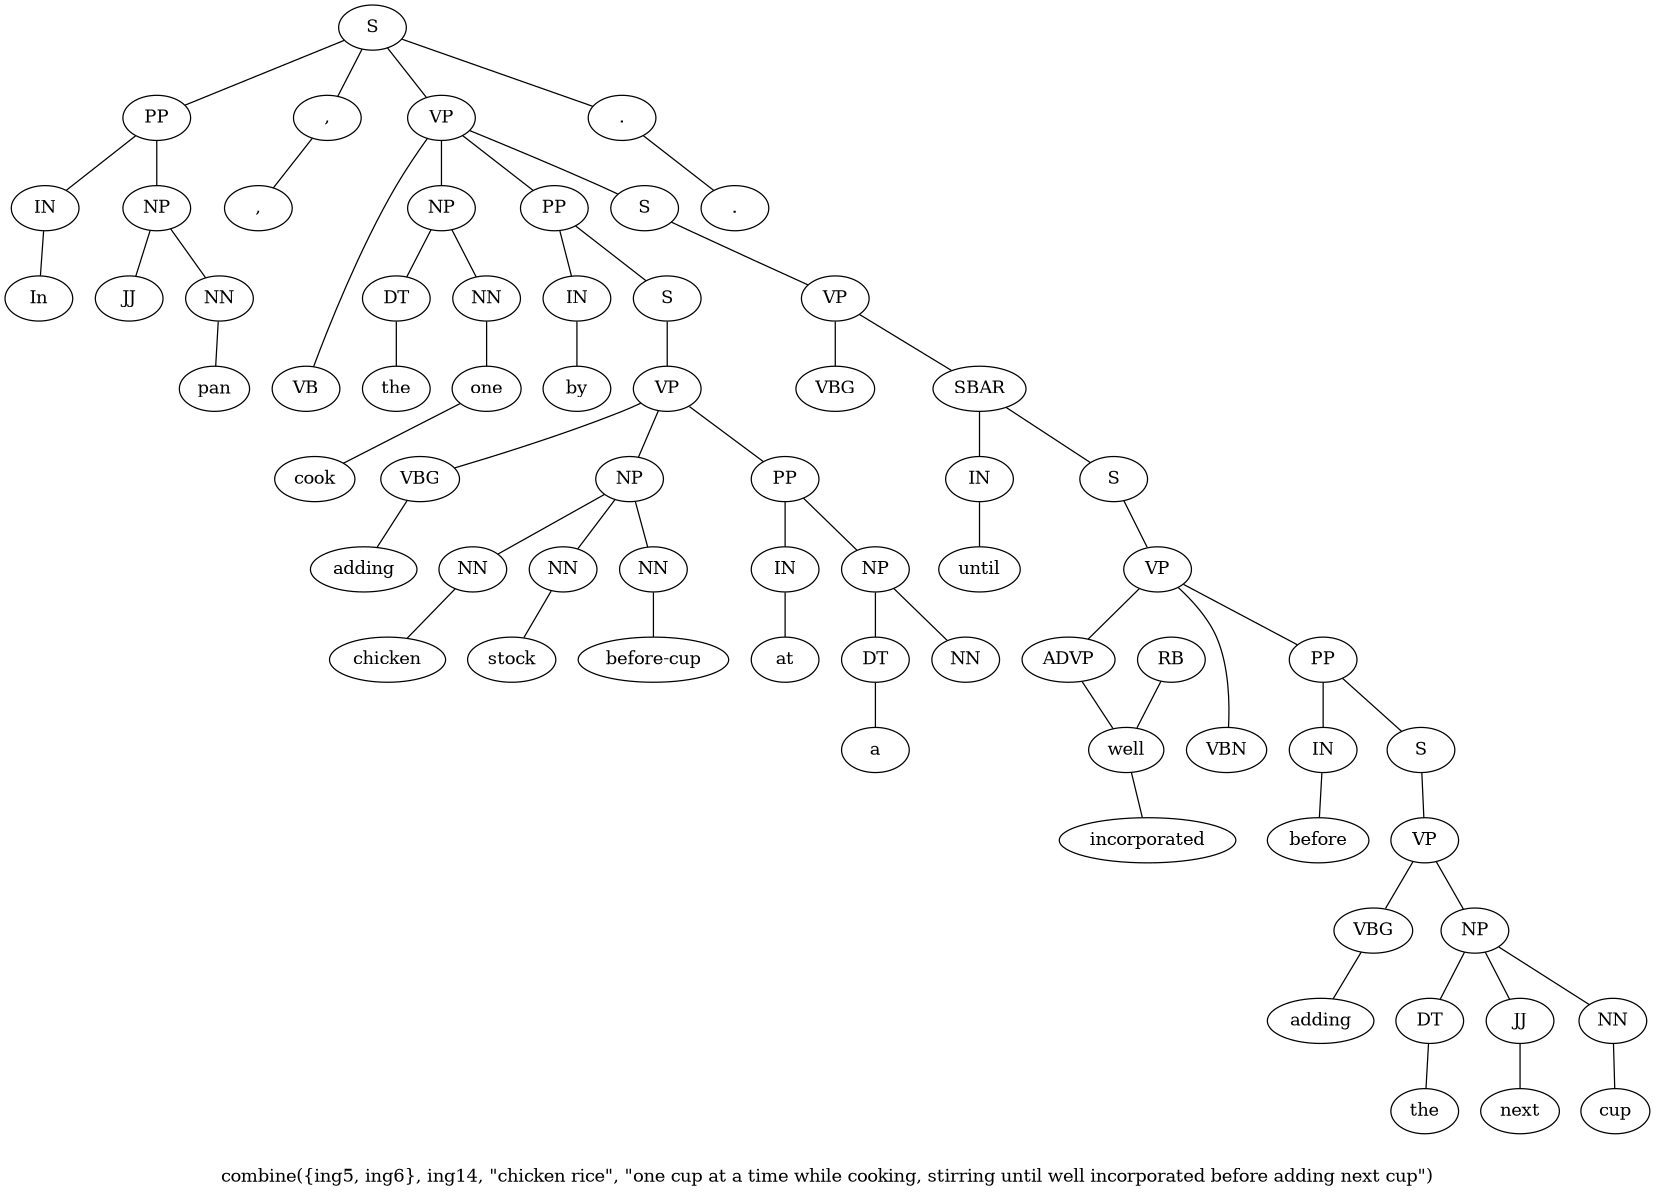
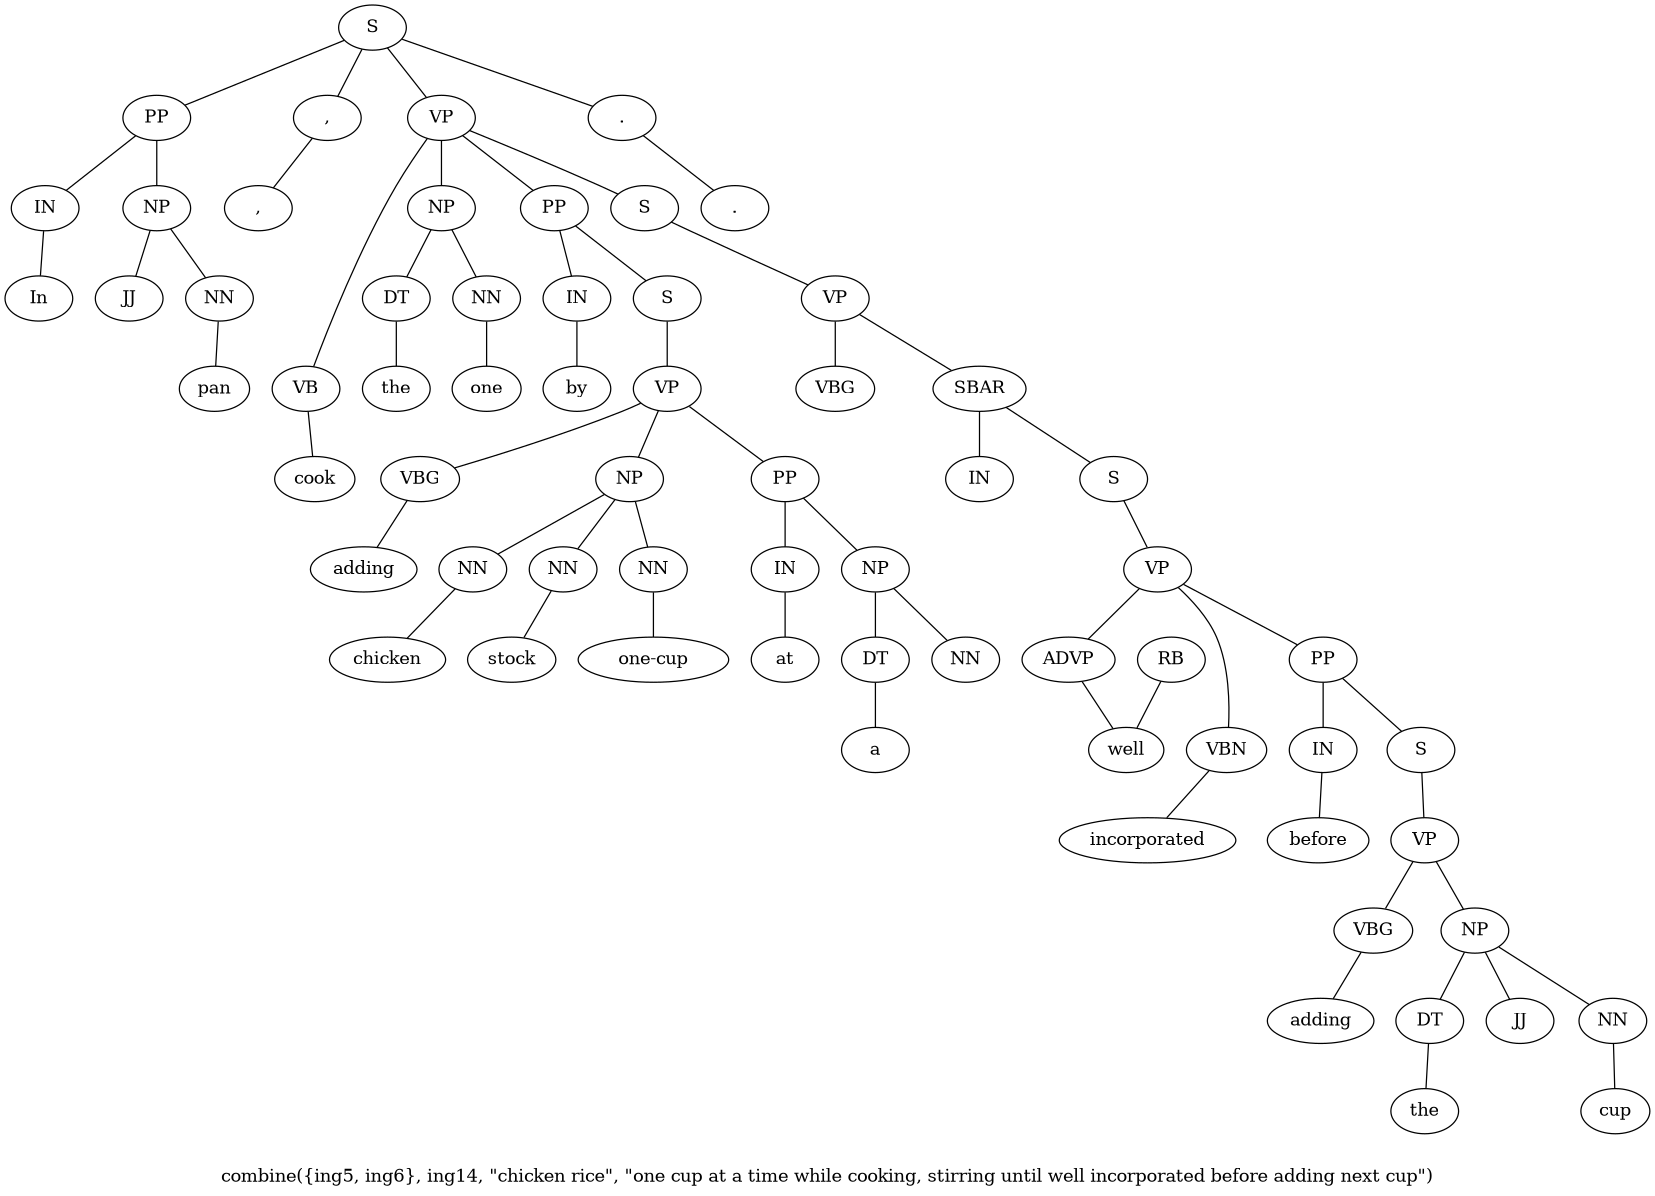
edge "one" -- "cook": now "VB" -- "cook"
node "until": removed
node "before-cup": label "before-cup" -> "one-cup"
edge "well" -- "incorporated": now "VBN" -- "incorporated"
node "next": removed
